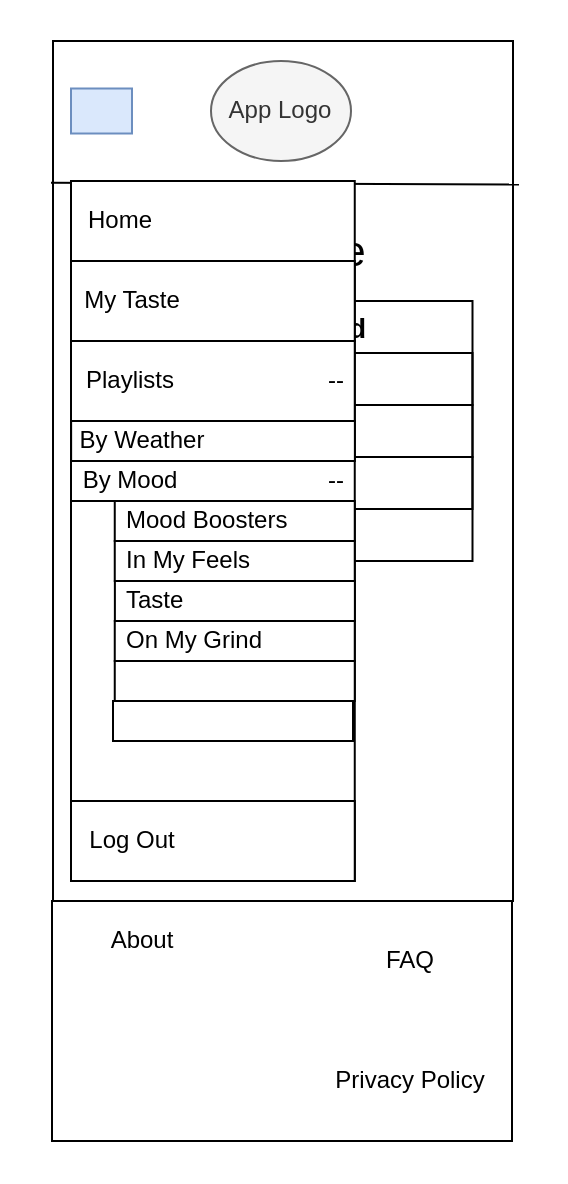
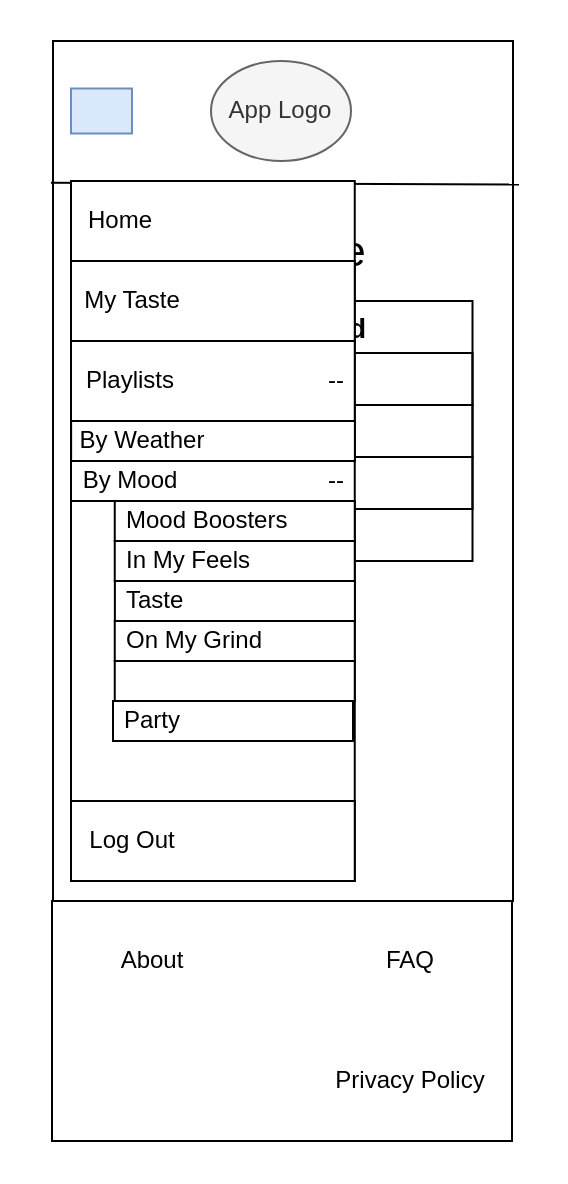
node "Party": added
node "About": moved (142, 941) -> (152, 961)
